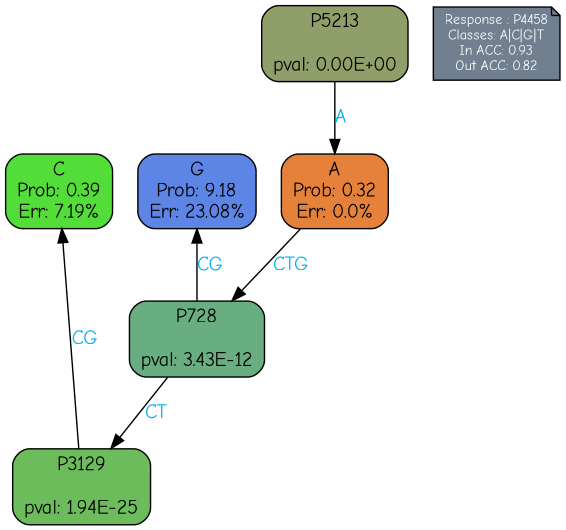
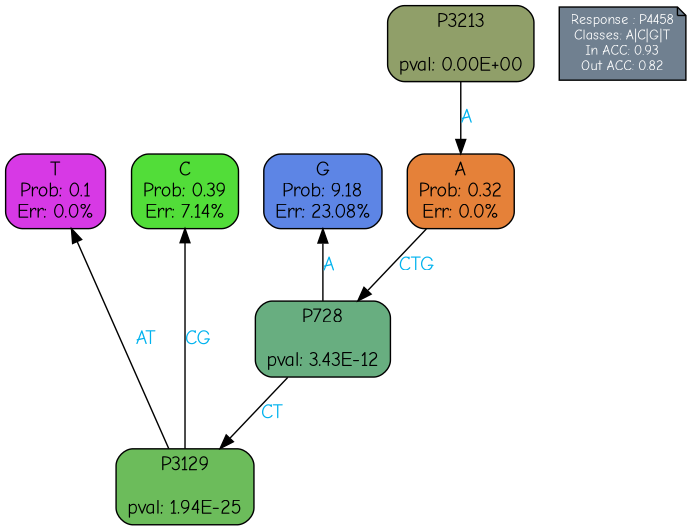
node "P5213 pval: 0.00E+00": label "P5213 pval: 0.00E+00" -> "P3213 pval: 0.00E+00"
node "T Prob: 0.1 Err: 0.0%": added
node "C Prob: 0.39 Err: 7.19%": label "C Prob: 0.39 Err: 7.19%" -> "C Prob: 0.39 Err: 7.14%"
edge "P728 pval: 3.43E-12" -> "G Prob: 9.18 Err: 23.08%": label "CG" -> "A"
